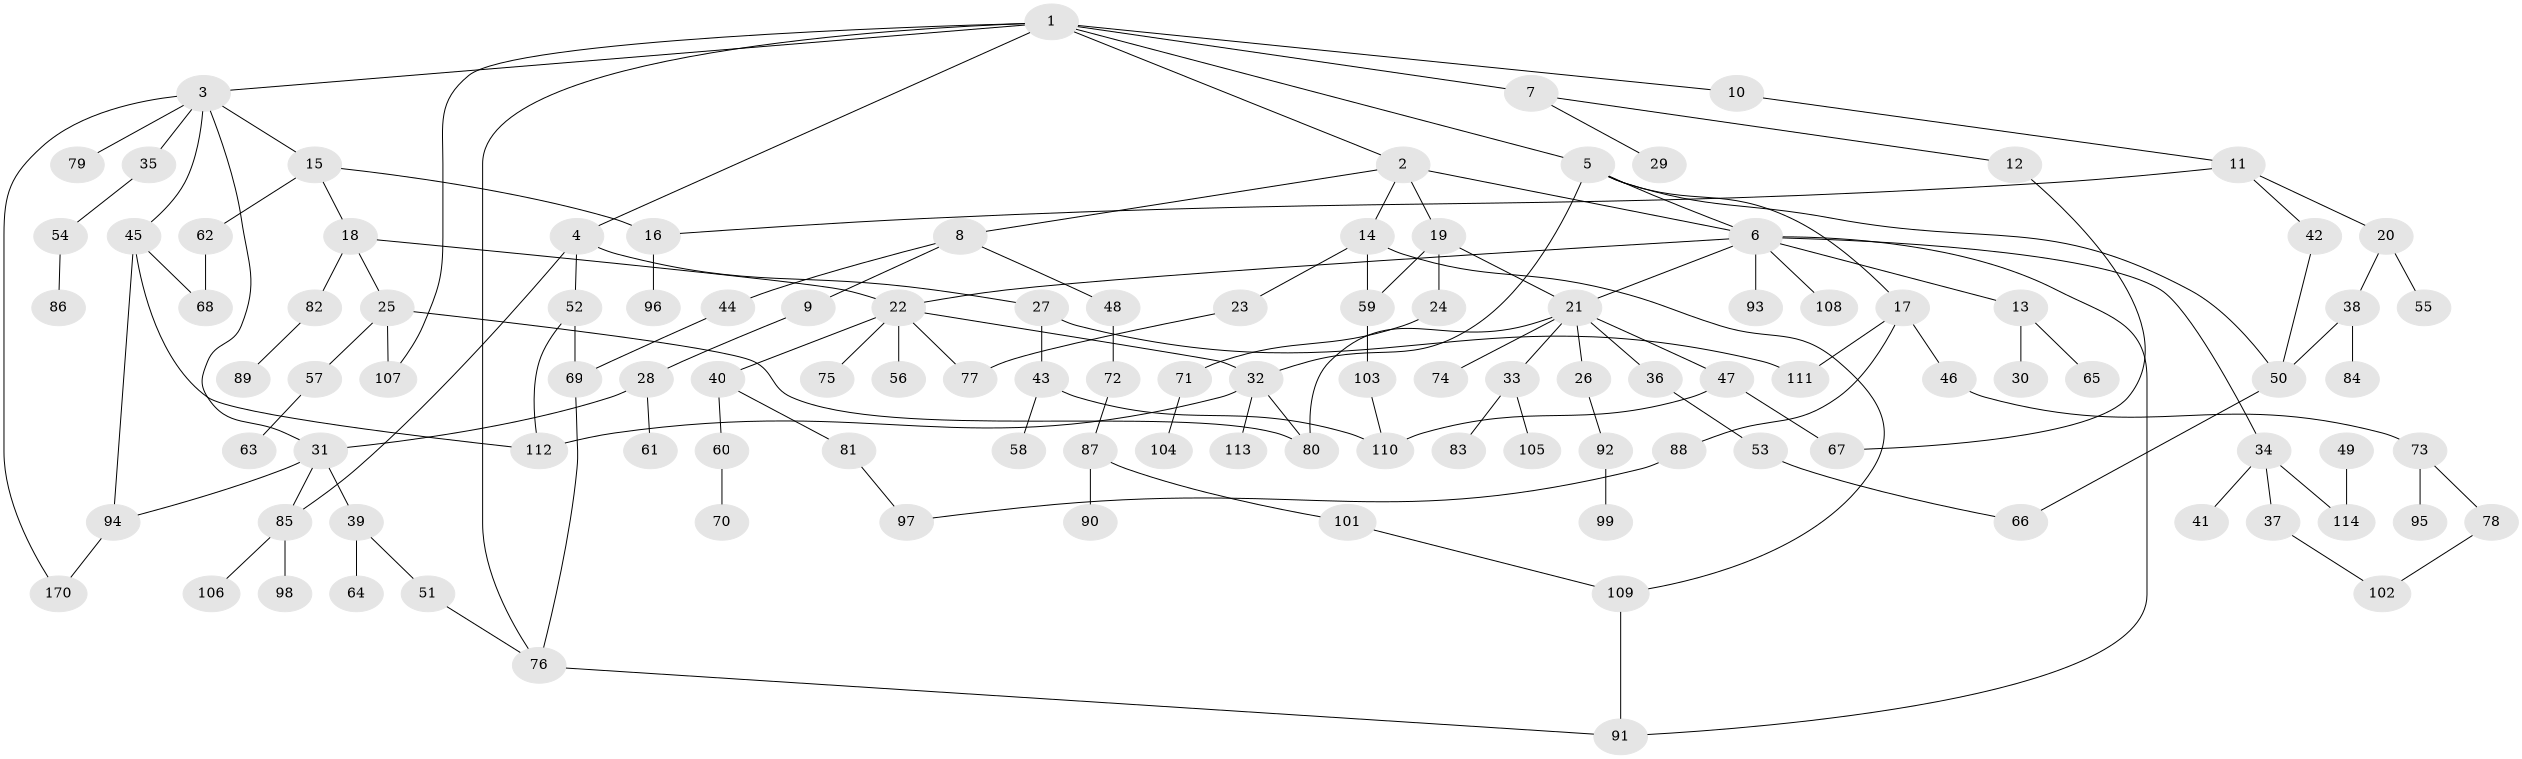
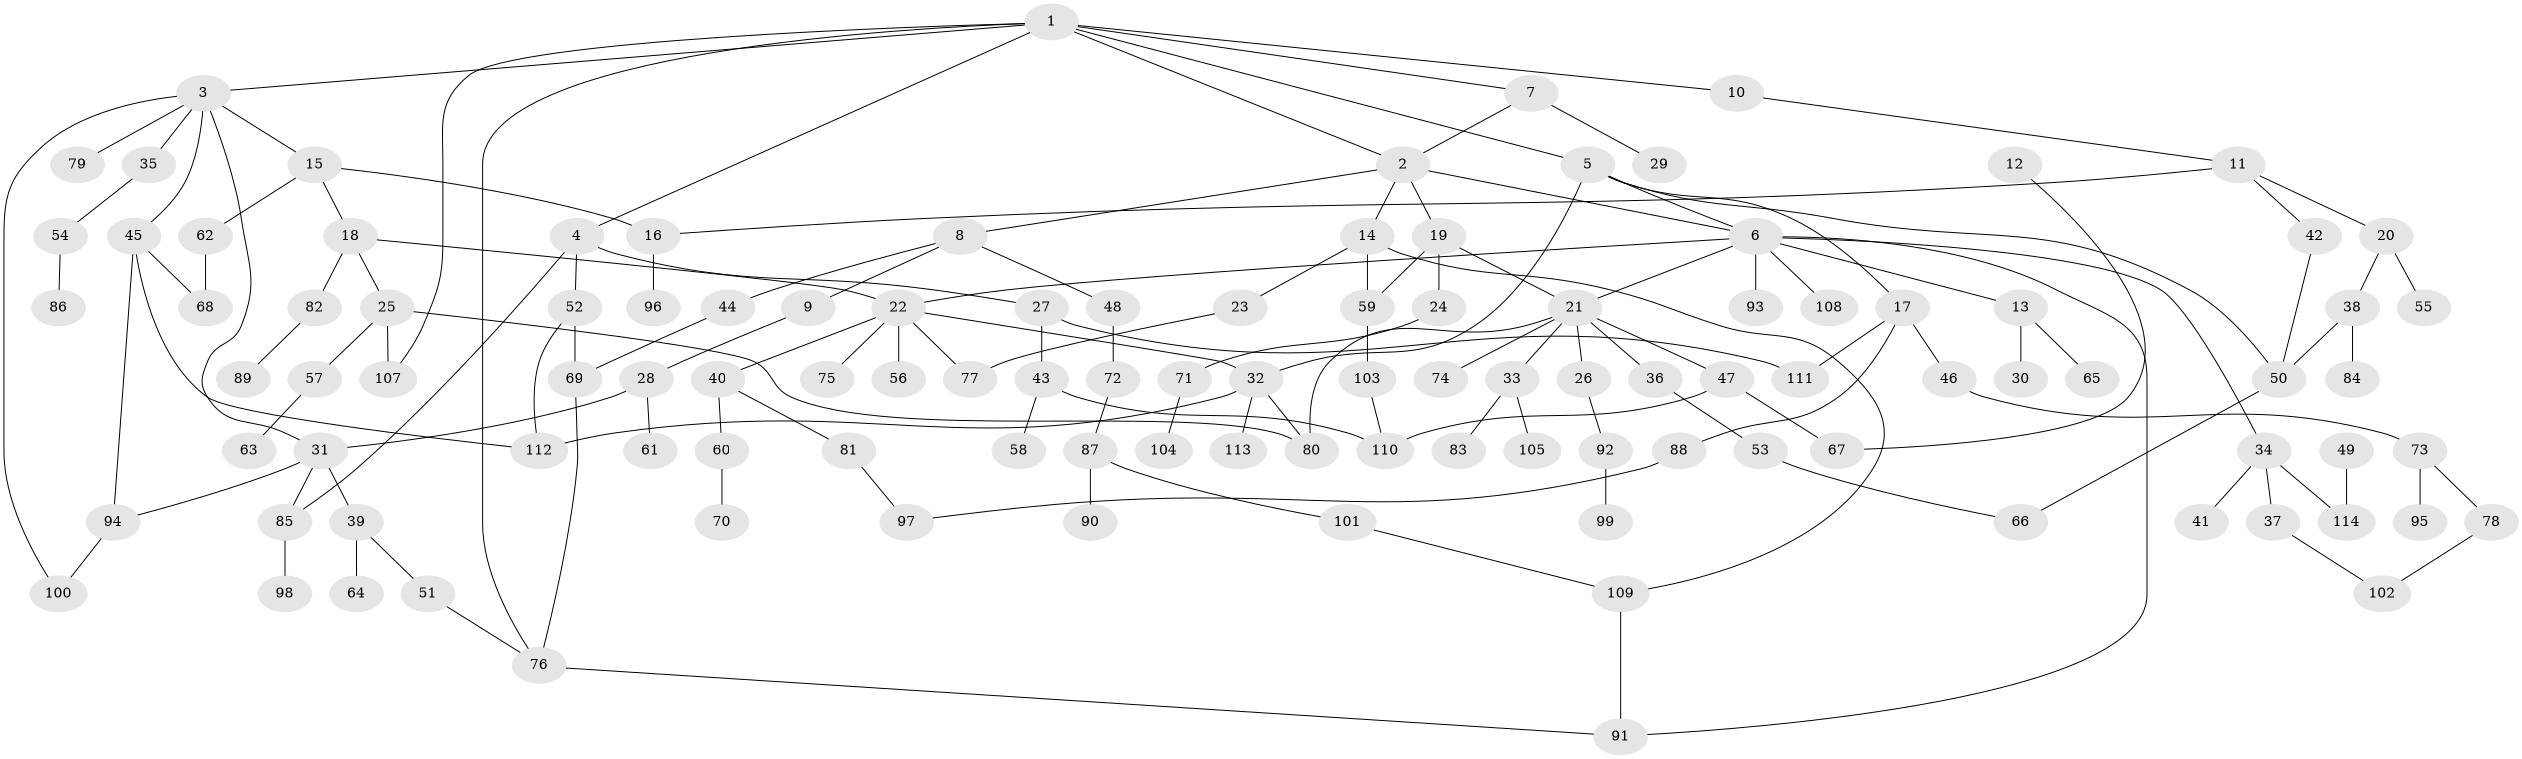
edge "7" -- "12": now "7" -- "2"
node "170": label "170" -> "100"
node "106": removed
